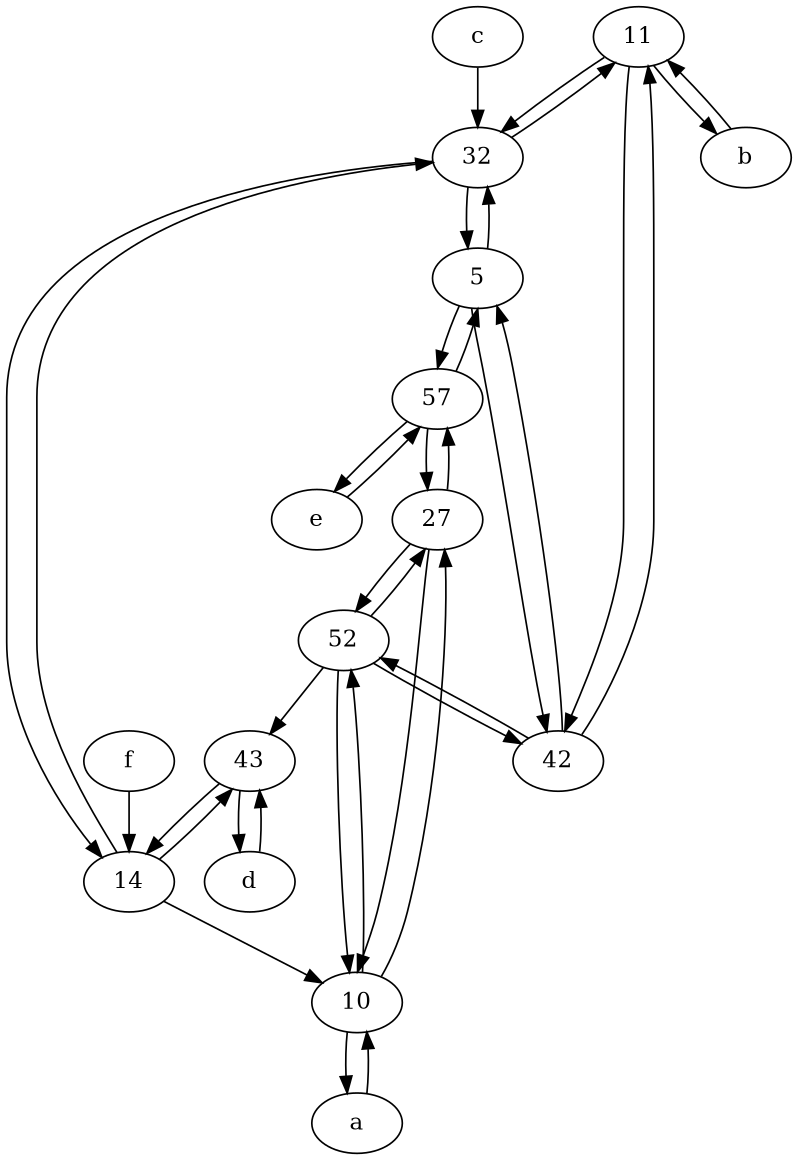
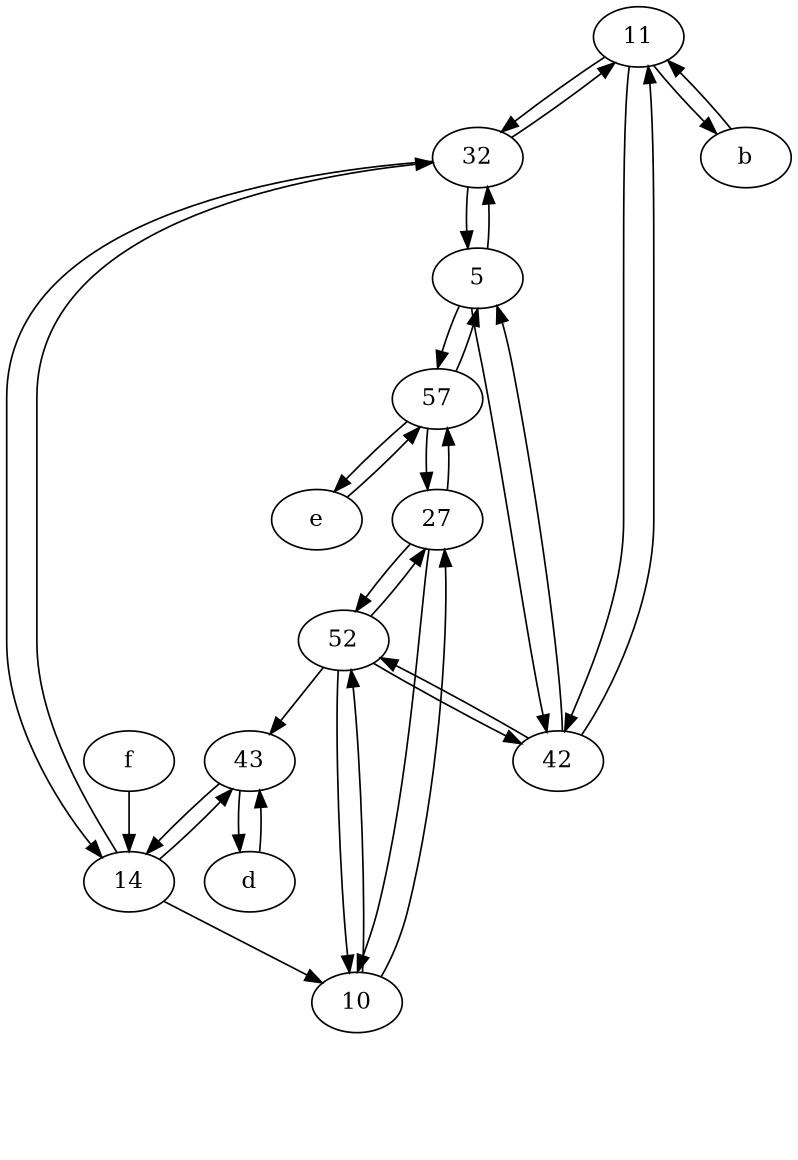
node "c": removed
node "a": removed
